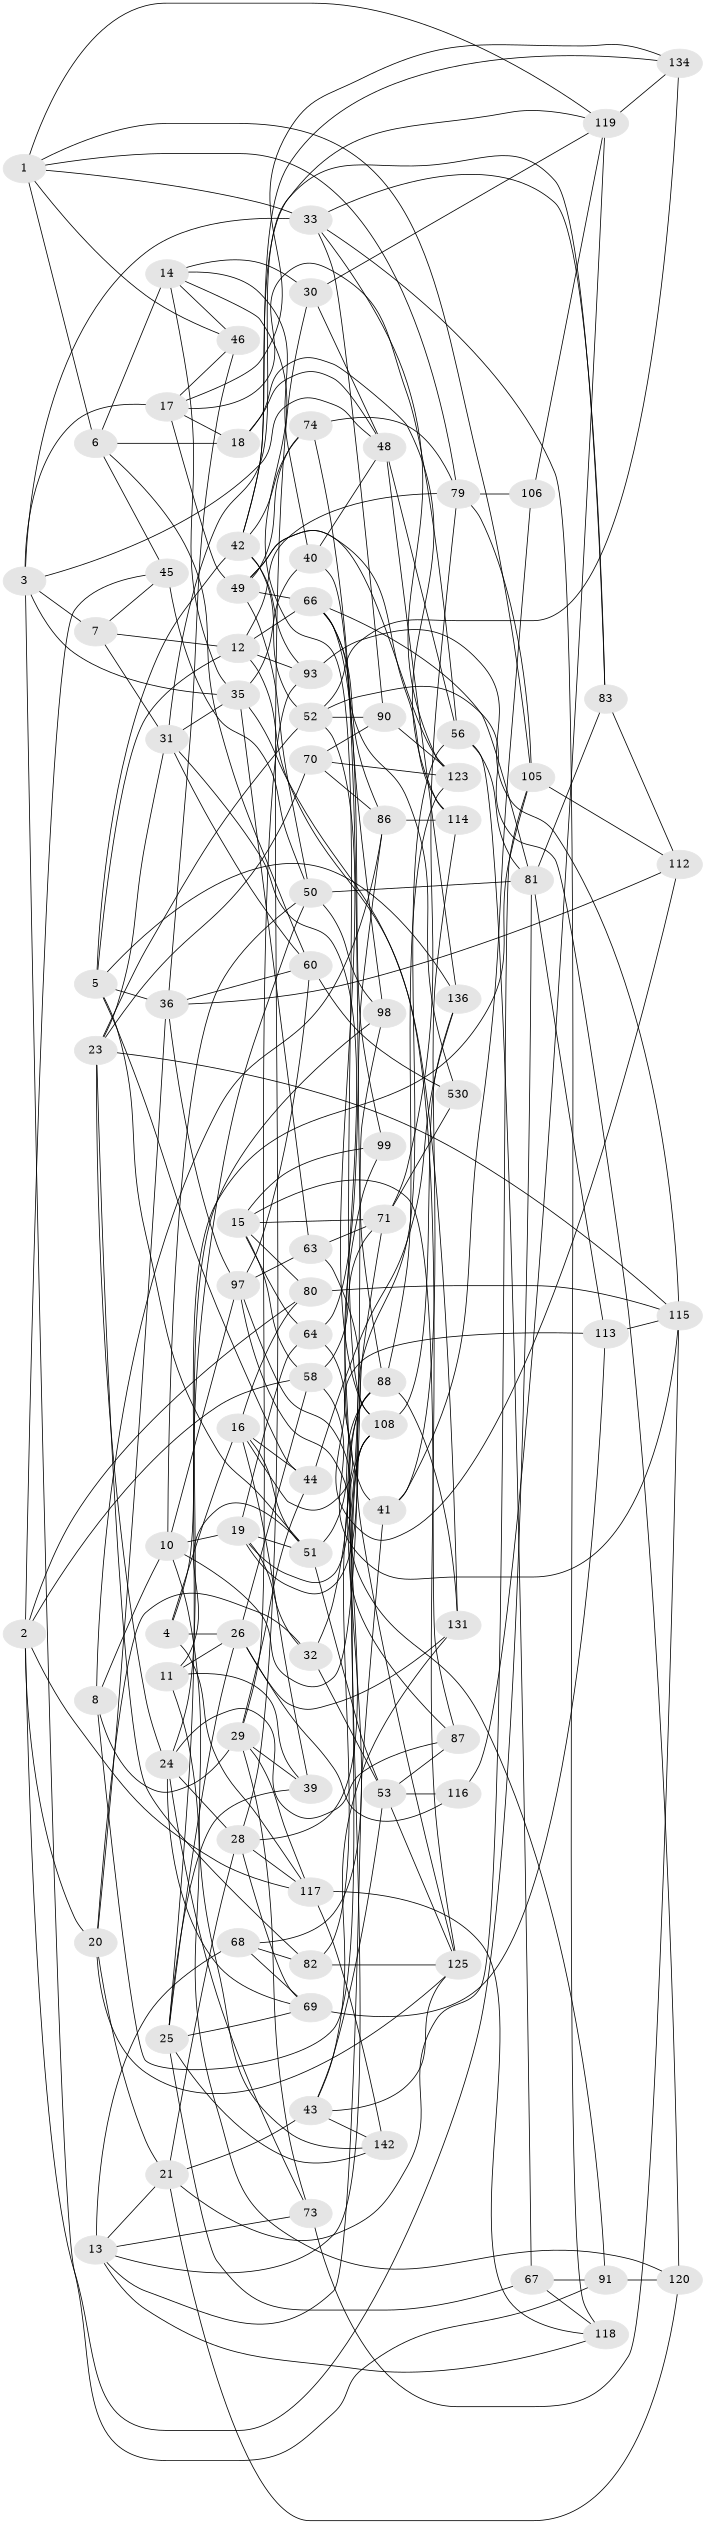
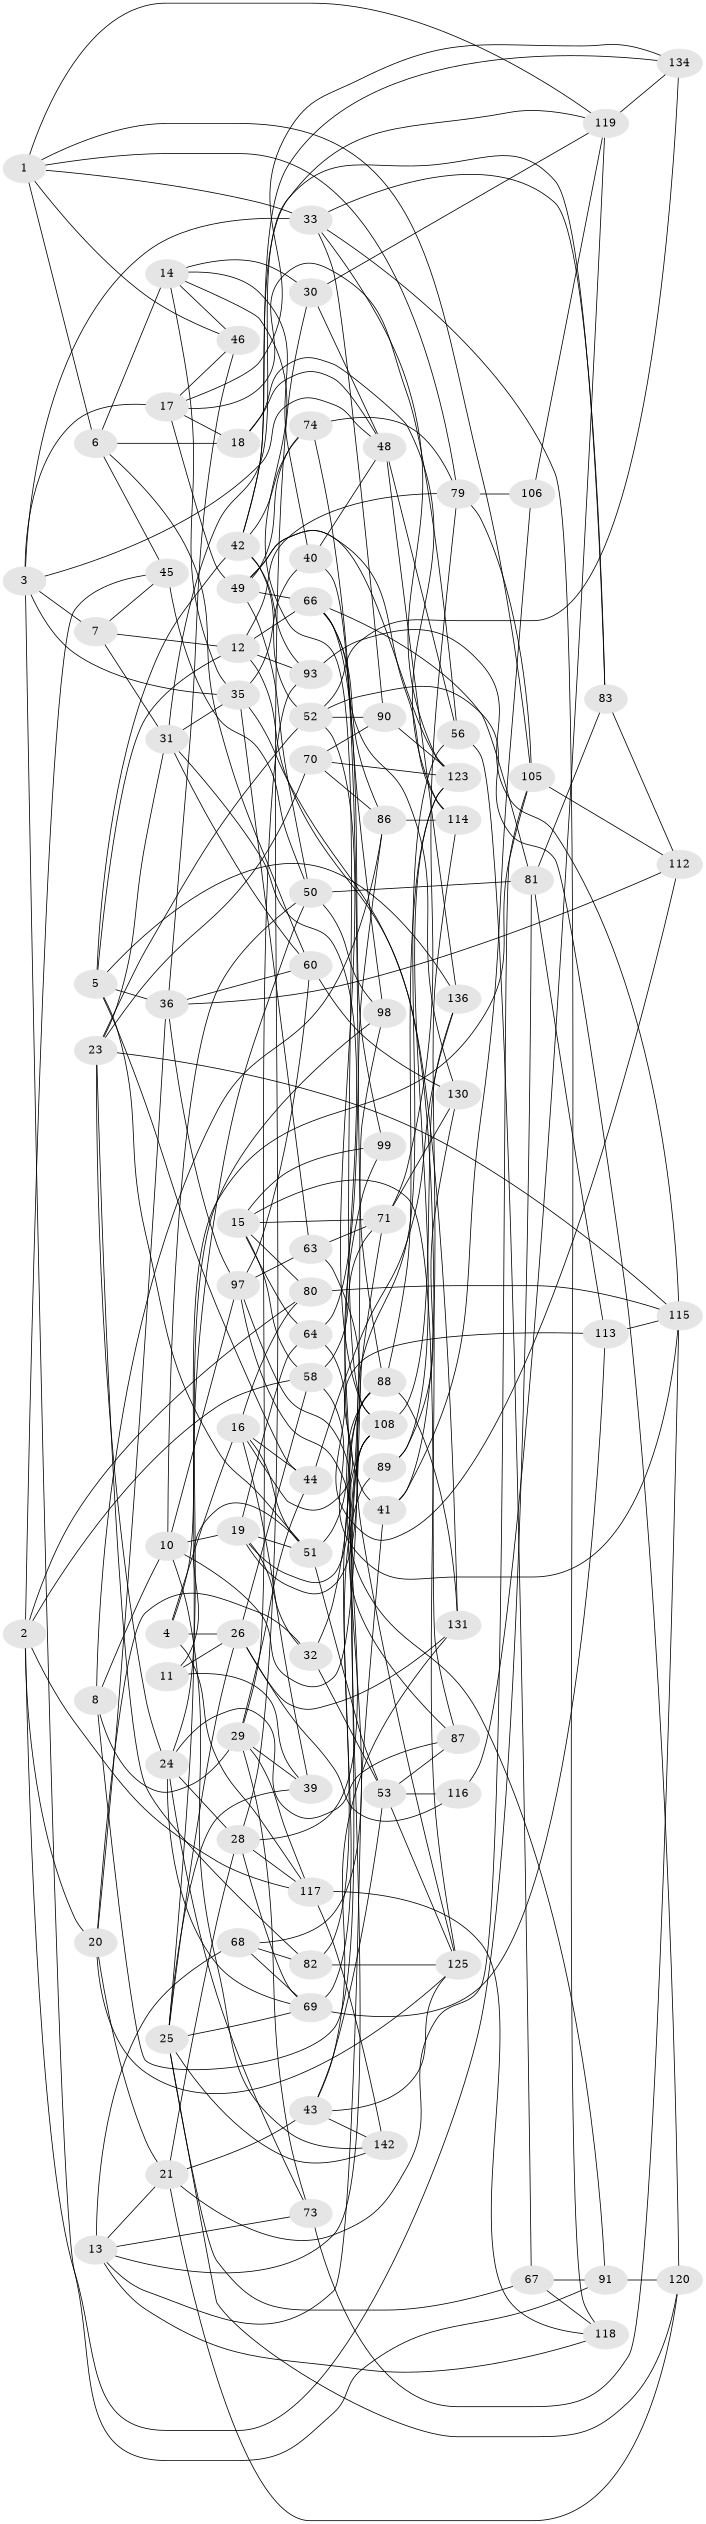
edge "56" -- "81": removed
node "530": label "530" -> "130"
node "89": added
edge "11" -- "120": now "25" -- "120"
